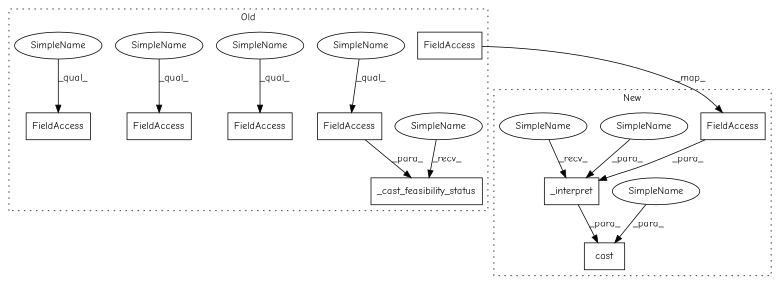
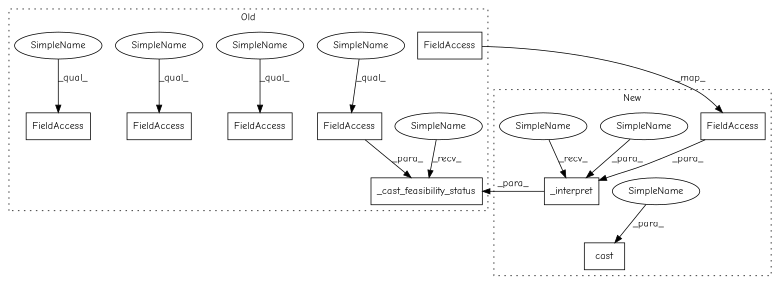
edge "_interpret" -> "cast": now "_interpret" -> "_cast_feasibility_status"
